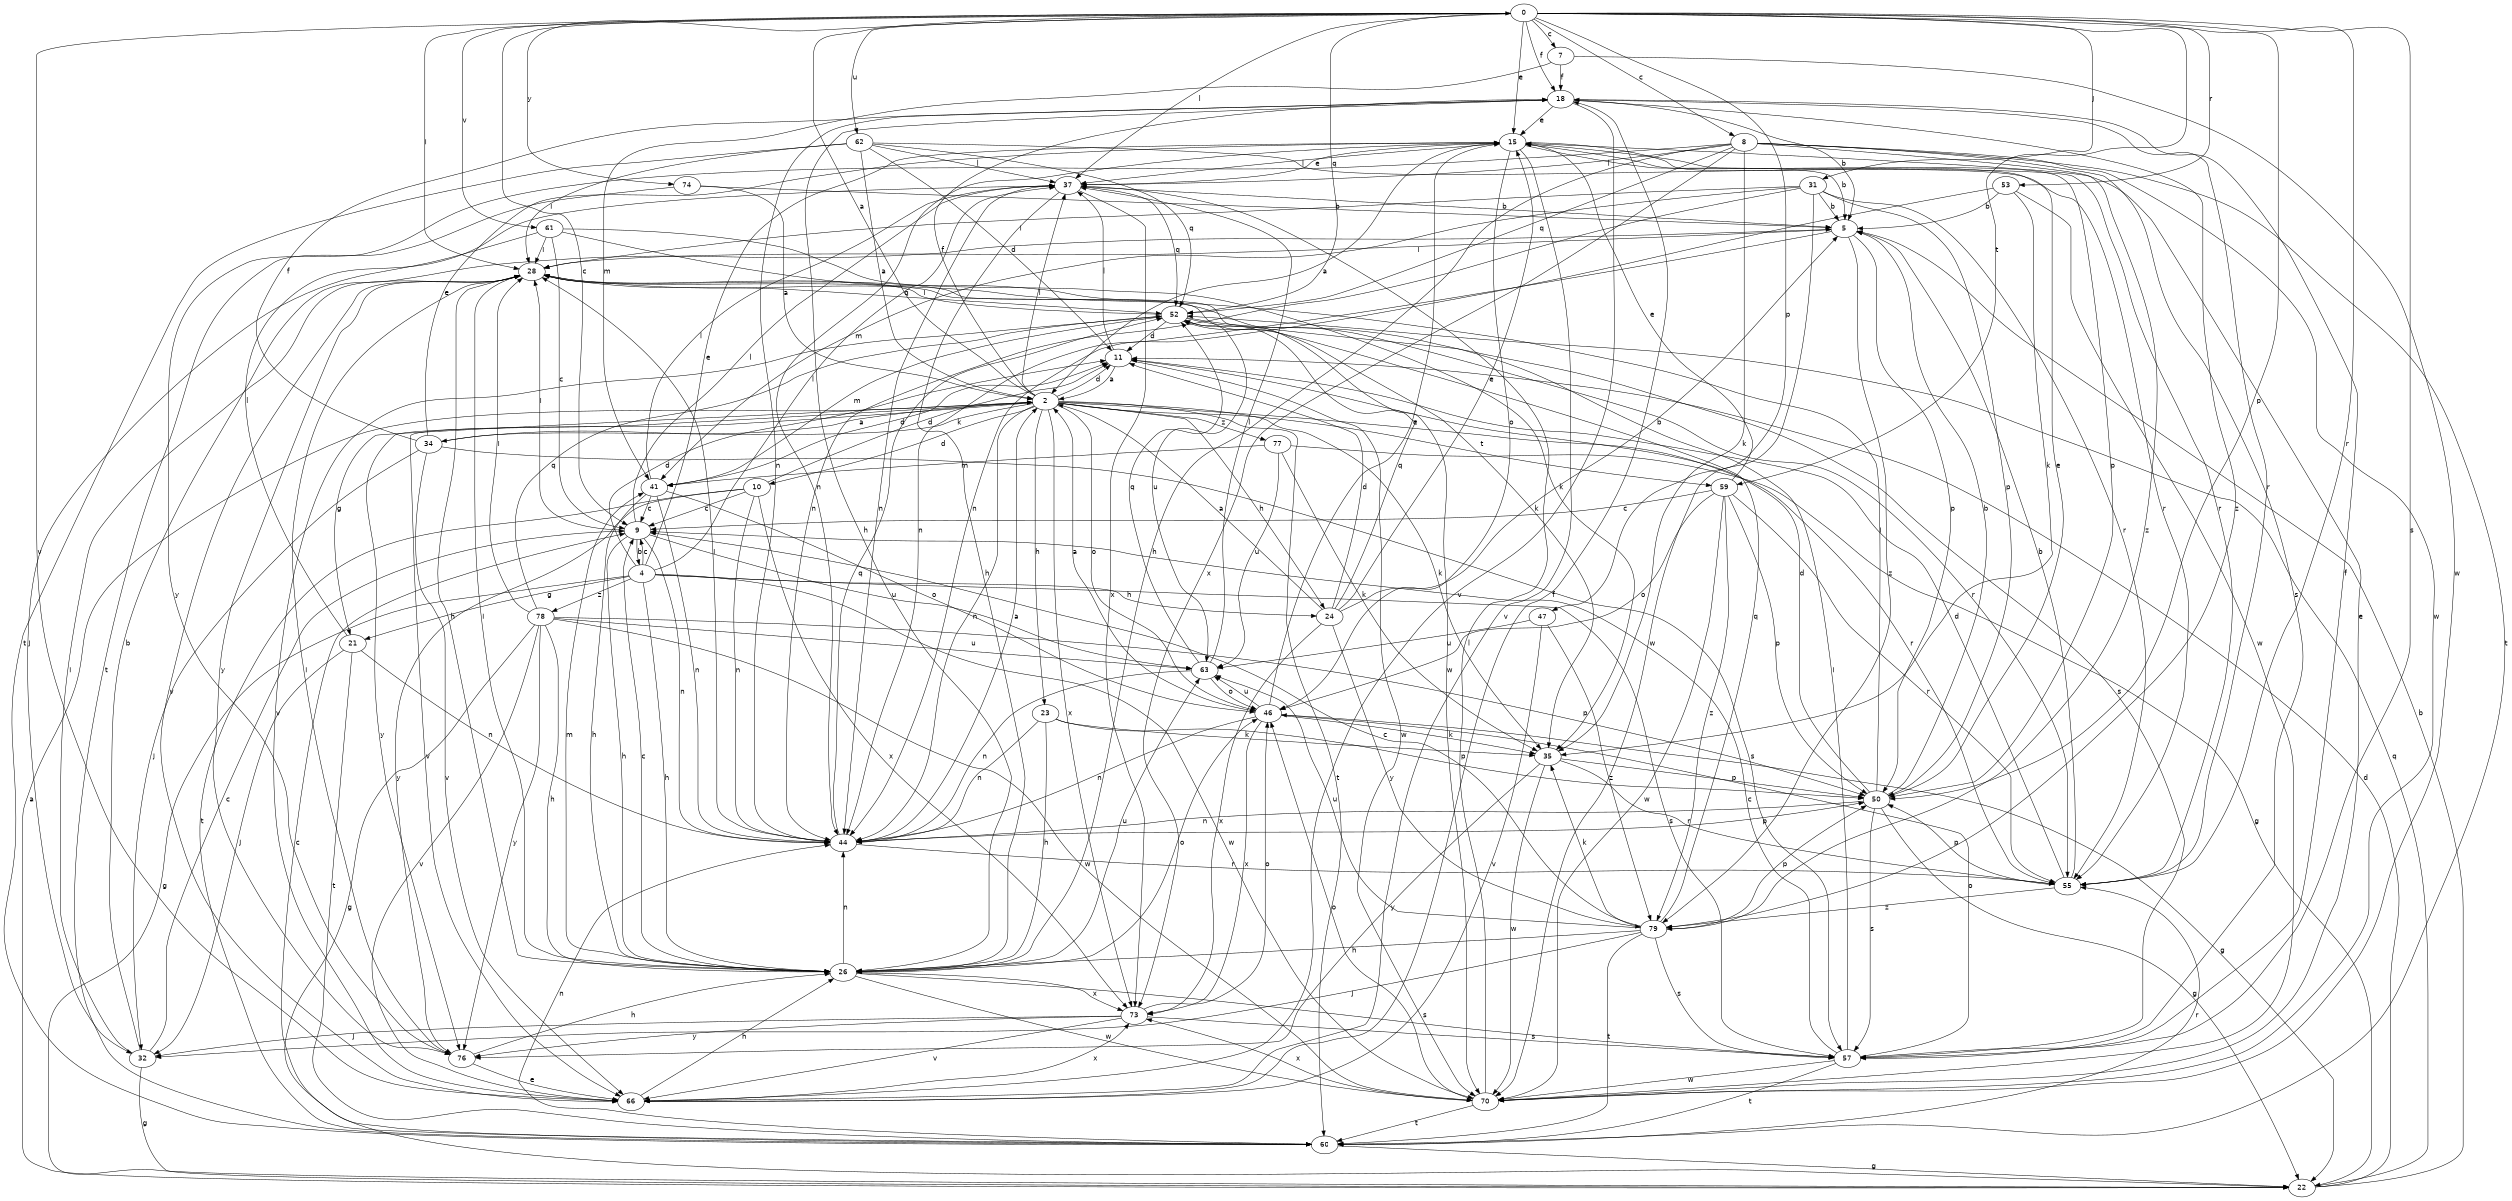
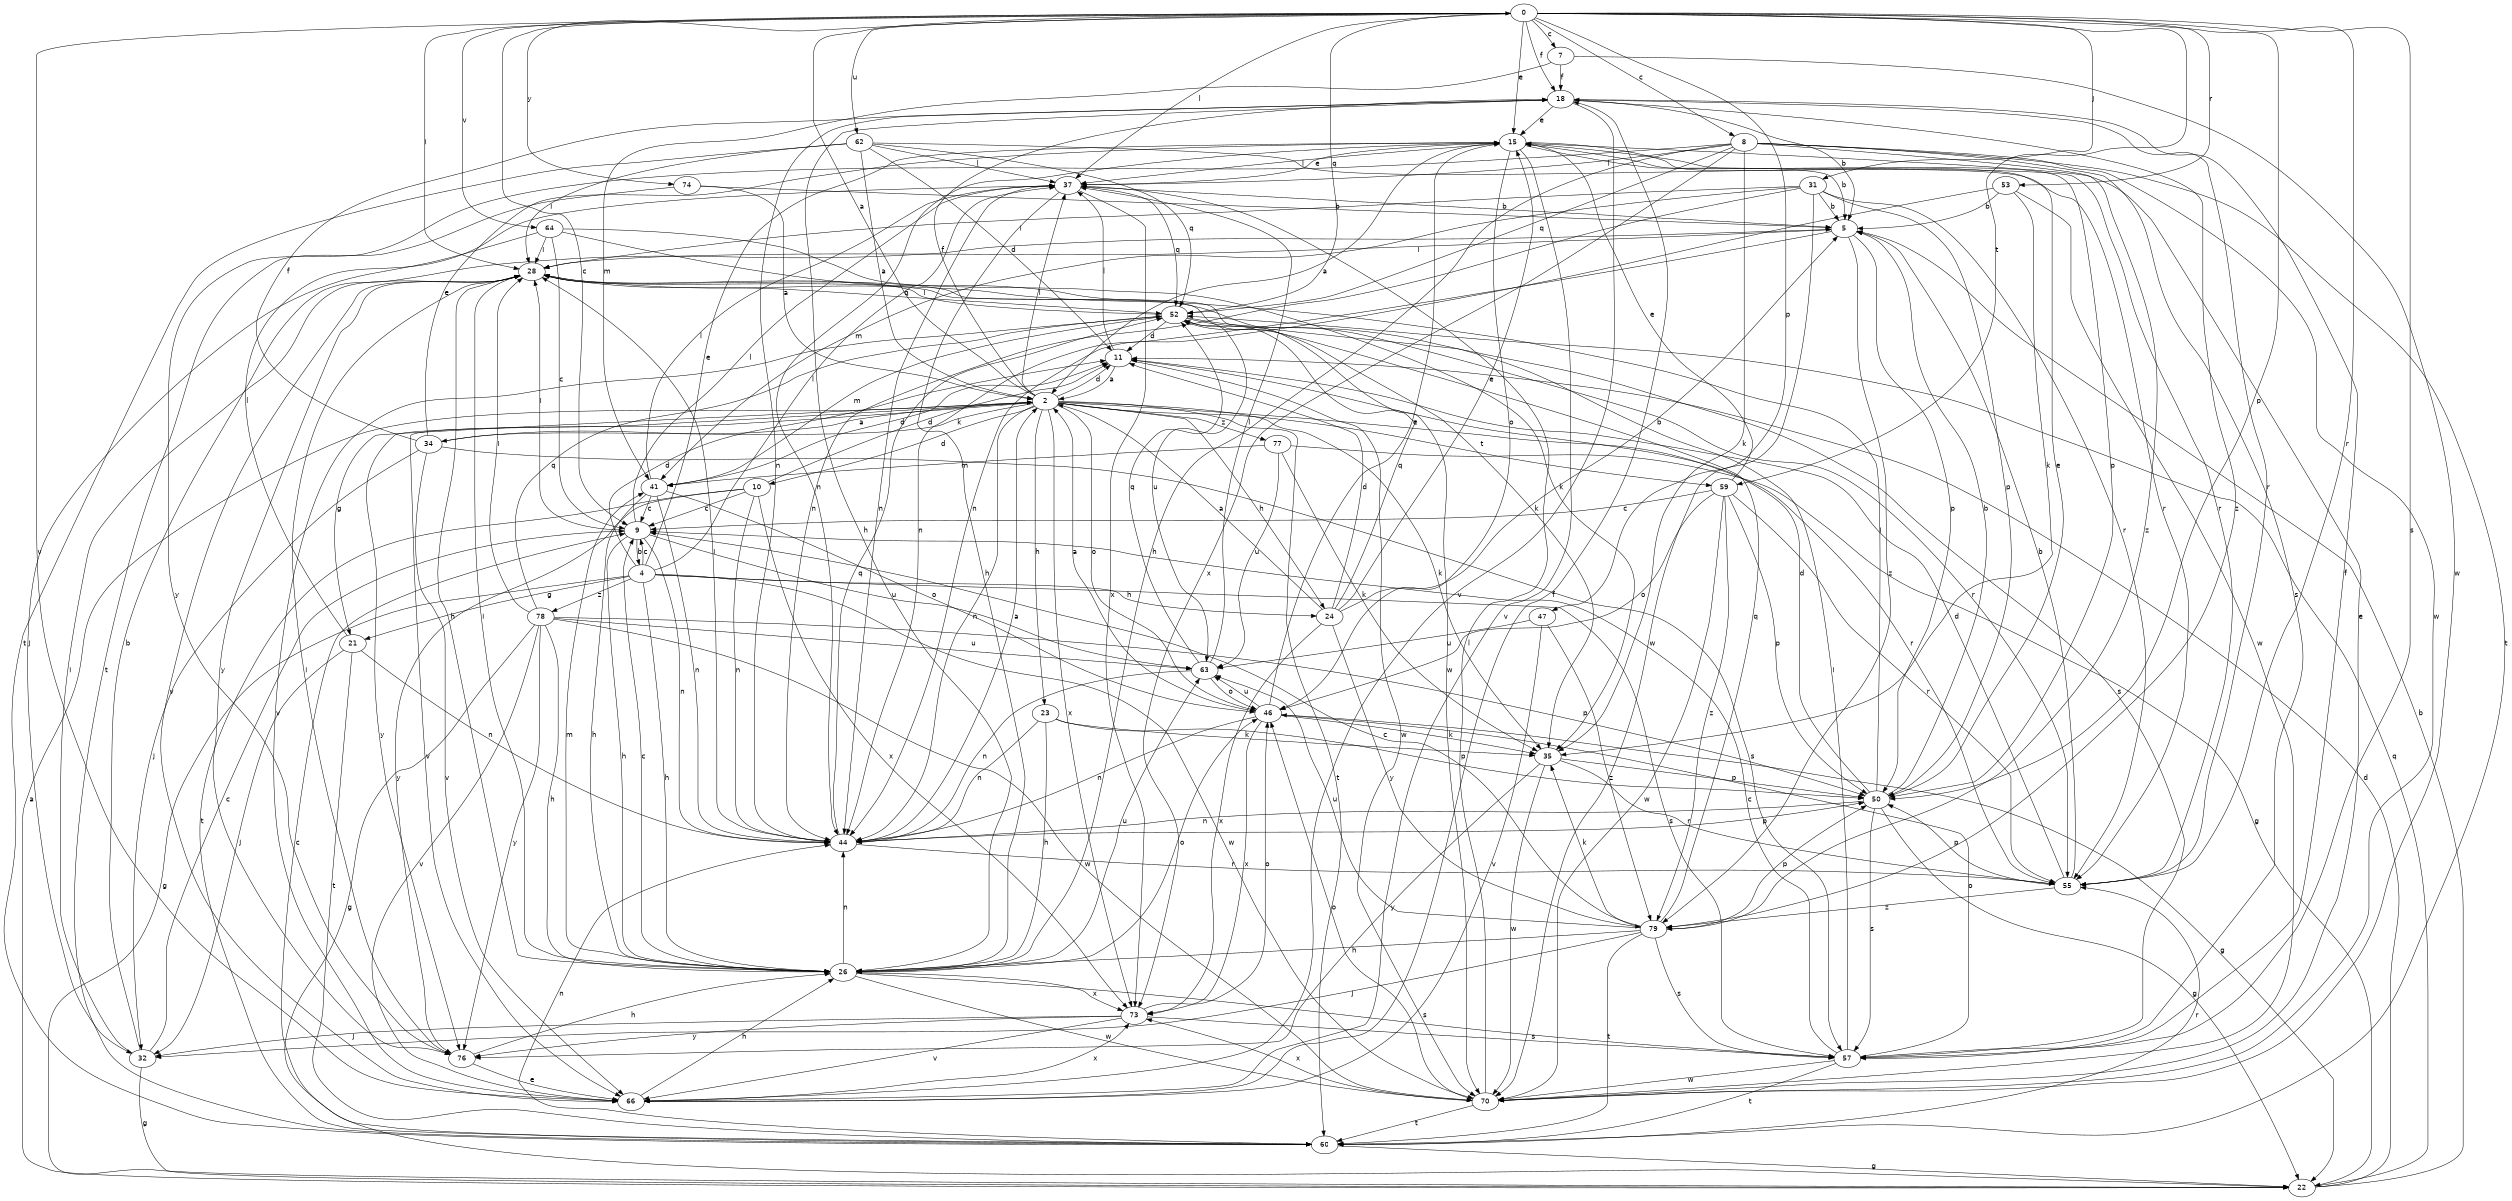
node "61": label "61" -> "64"
